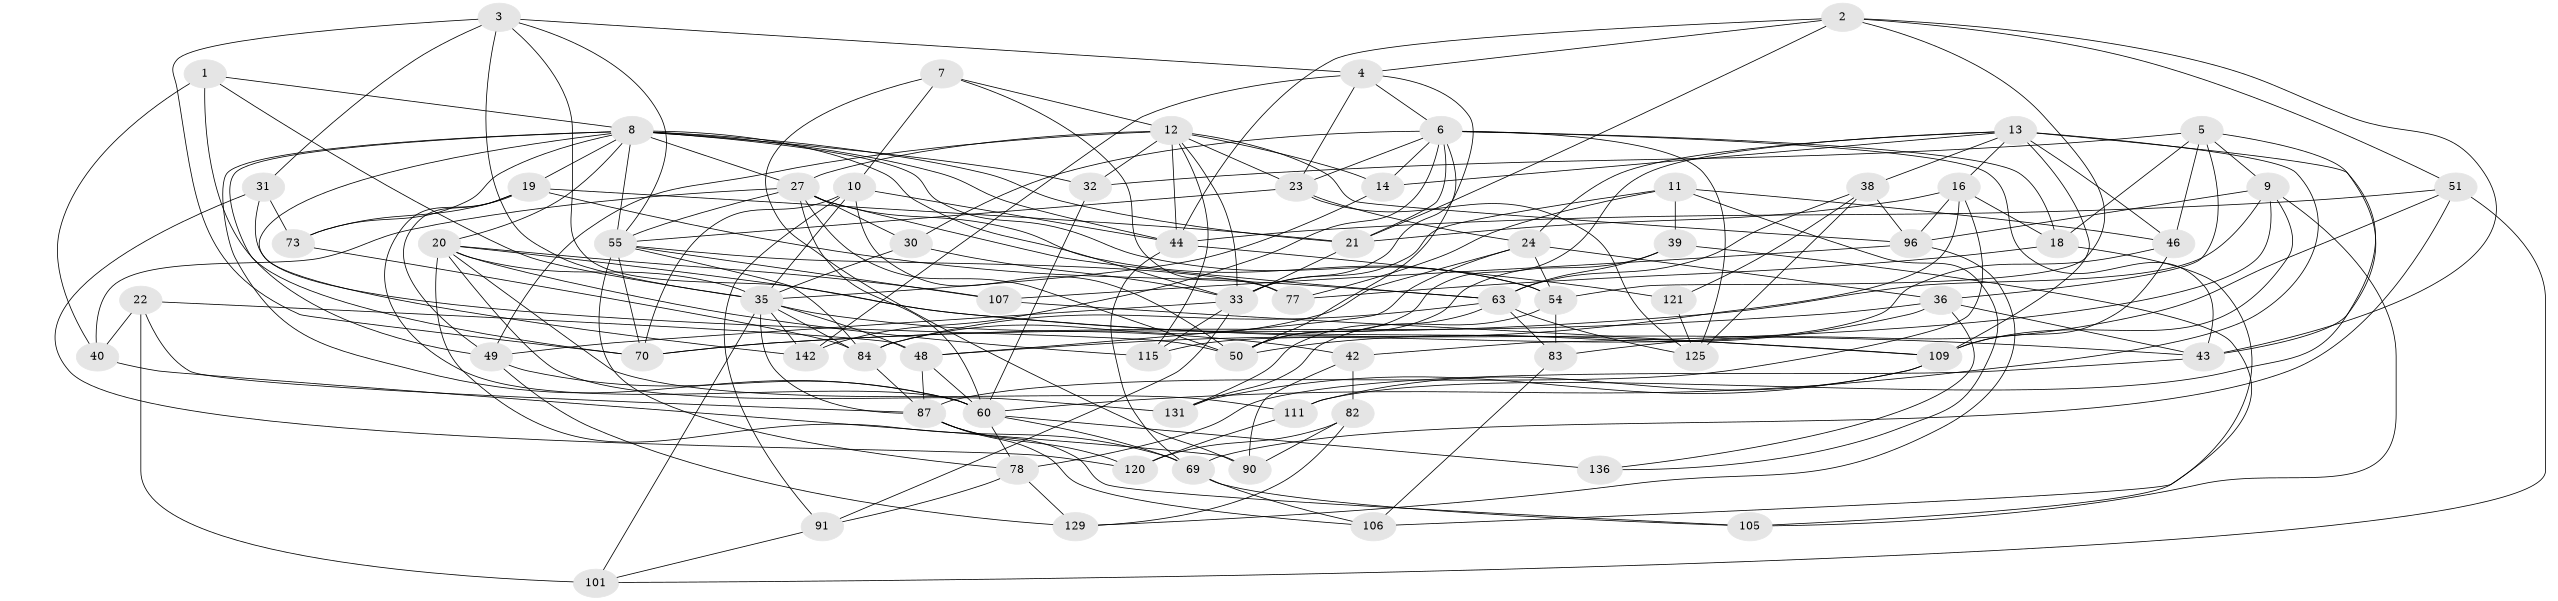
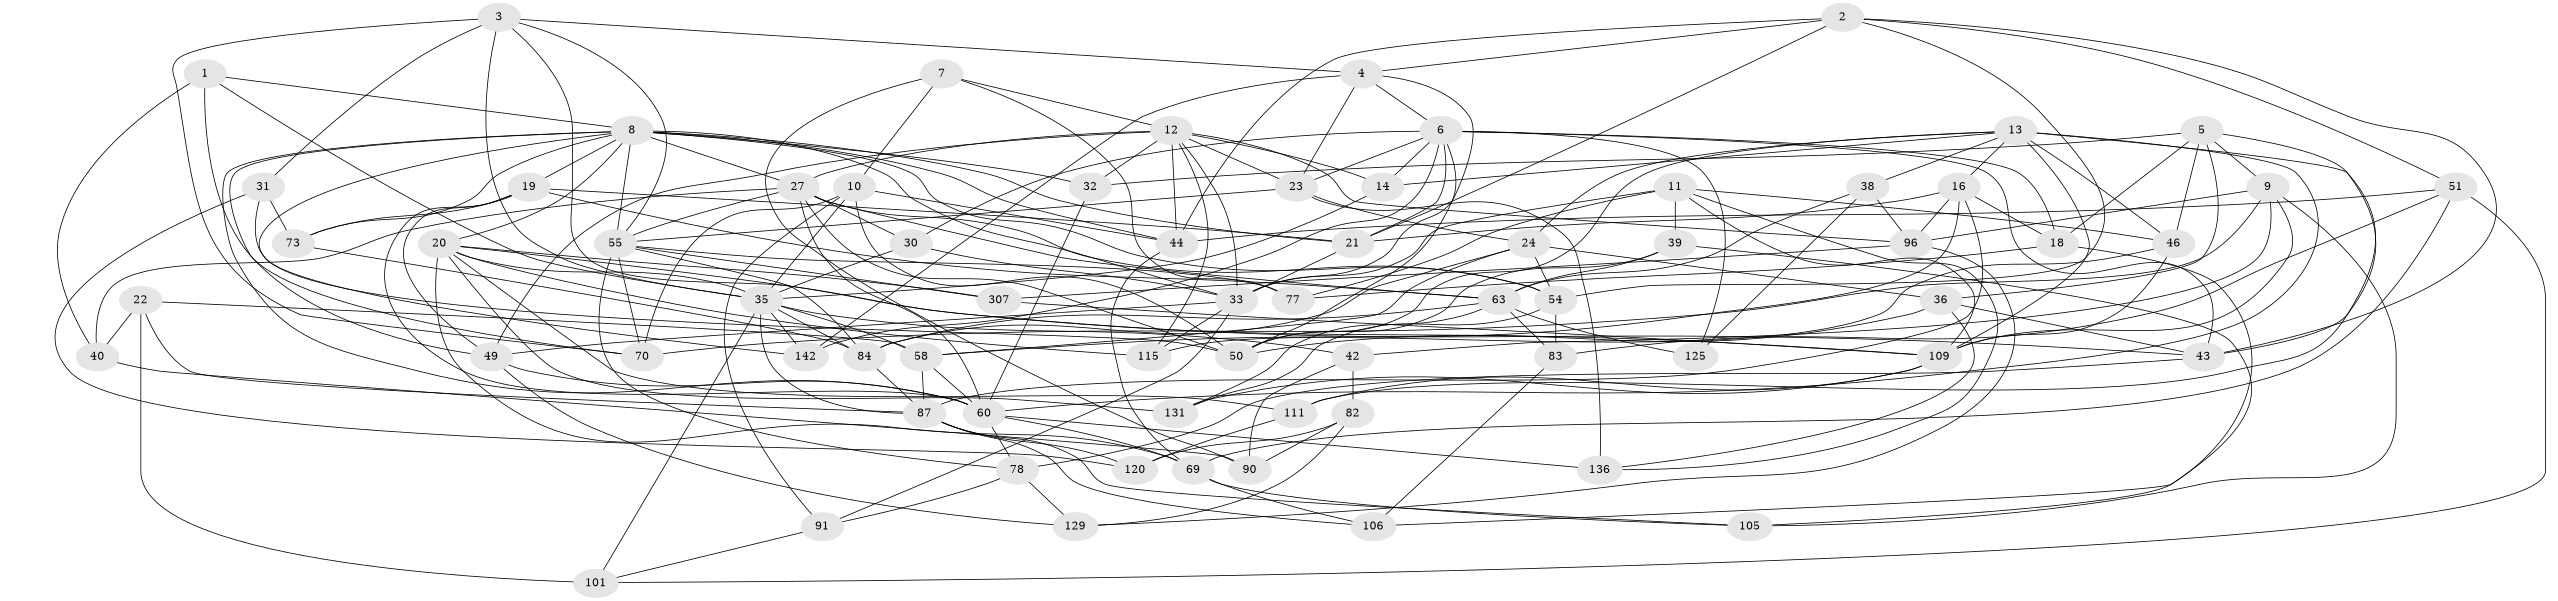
edge "23" -- "125": now "23" -- "136"
edge "11" -- "109": added
node "107": label "107" -> "307"
node "121": removed
edge "36" -- "70": removed
node "48": label "48" -> "58"
